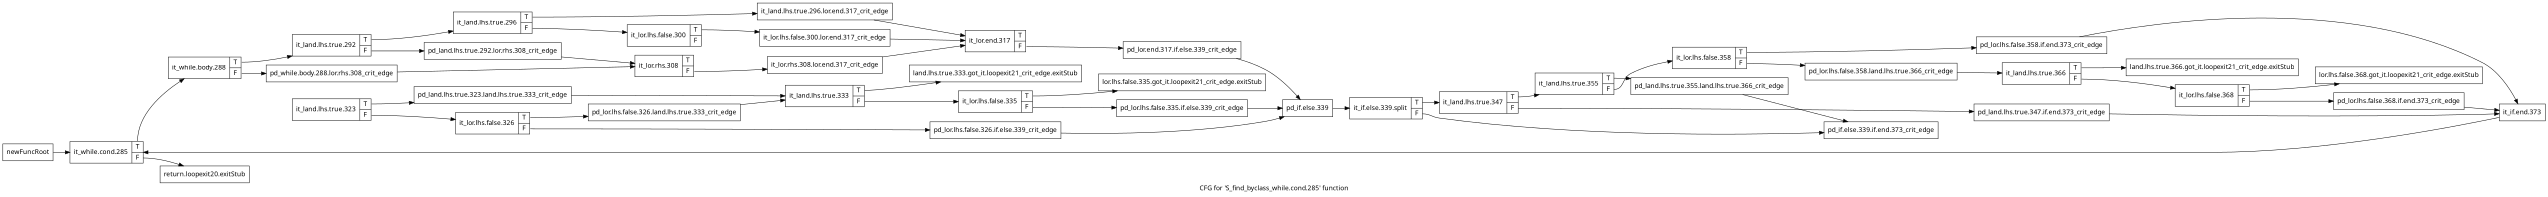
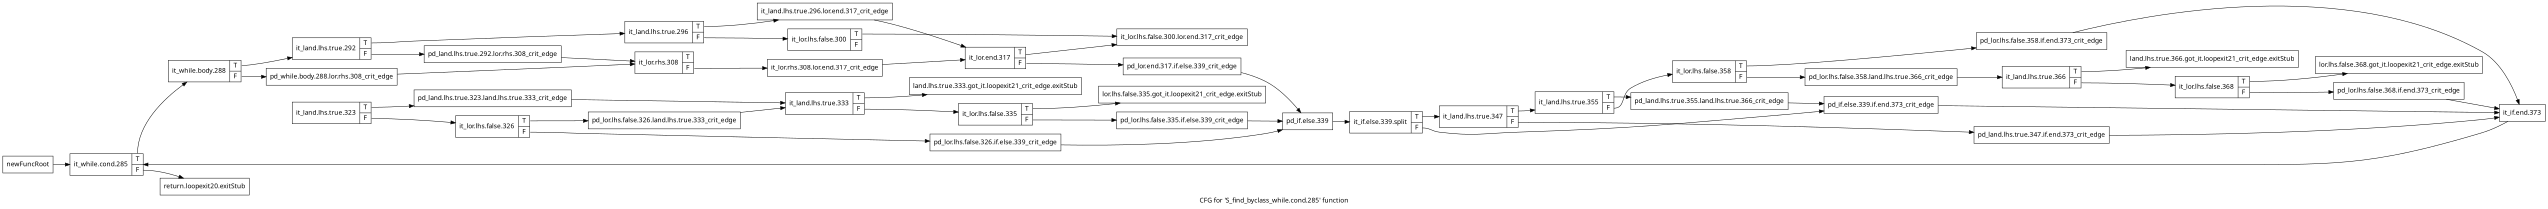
edge "it_lor.lhs.false.300.lor.end.317_crit_edge" -> "it_lor.end.317": reversed
edge "pd_if.else.339.if.end.373_crit_edge" -> "it_if.end.373": added
